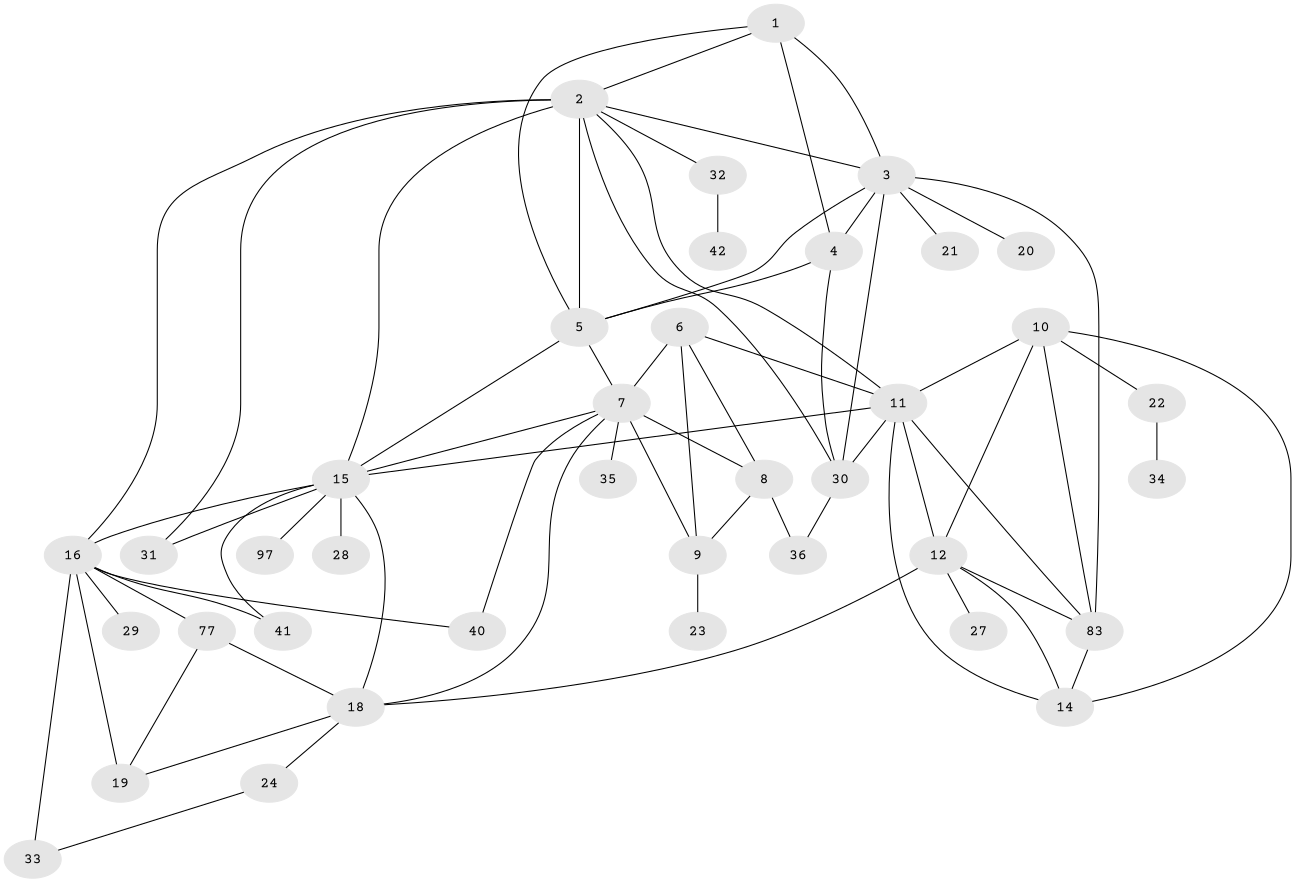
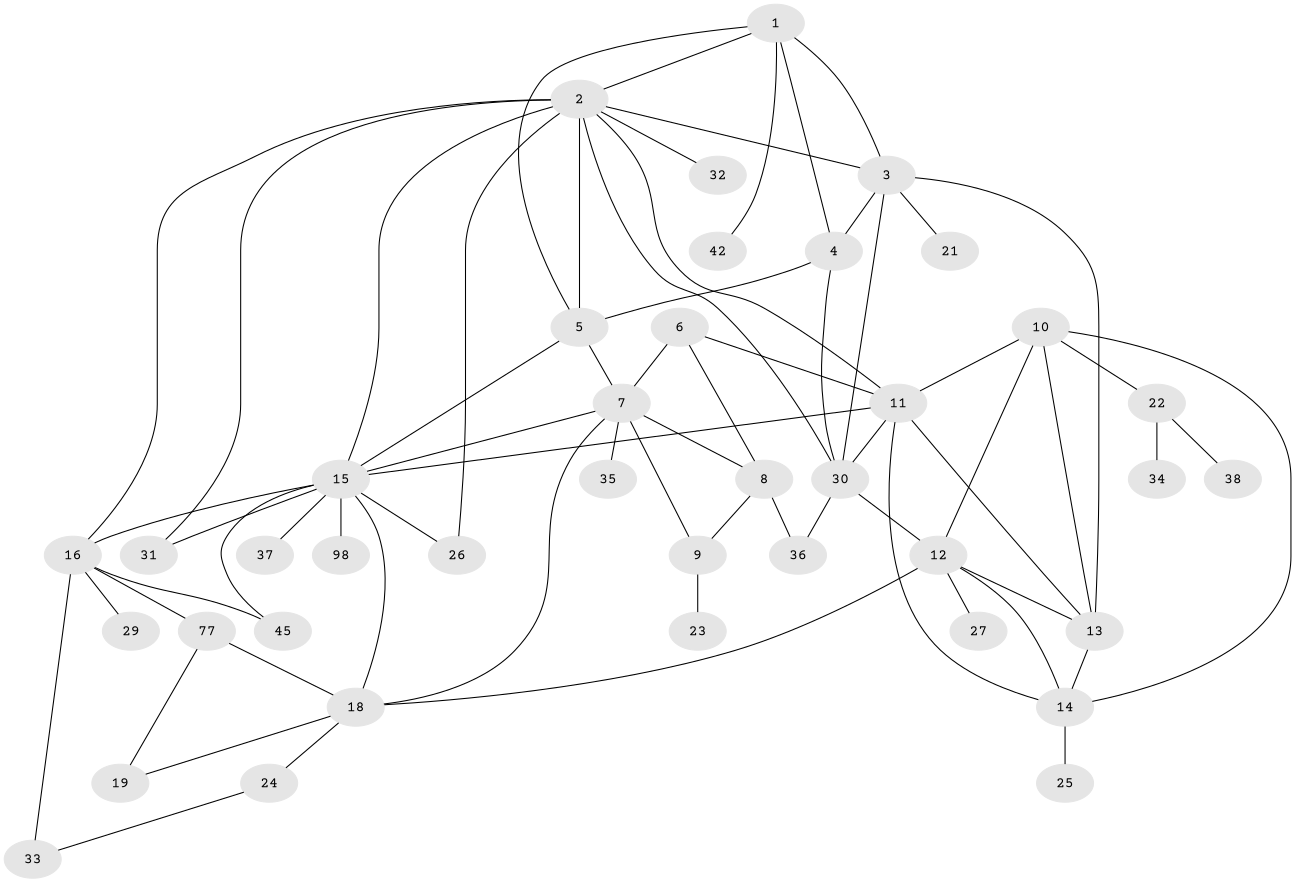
edge "32" -- "42": now "1" -- "42"
node "20": removed
edge "3" -- "5": removed
edge "6" -- "9": removed
edge "11" -- "12": now "30" -- "12"
node "38": added
node "97": label "97" -> "37"
node "28": label "28" -> "98"
node "26": added
node "41": label "41" -> "45"
node "40": removed
node "83": label "83" -> "13"
edge "16" -- "19": removed
node "25": added
